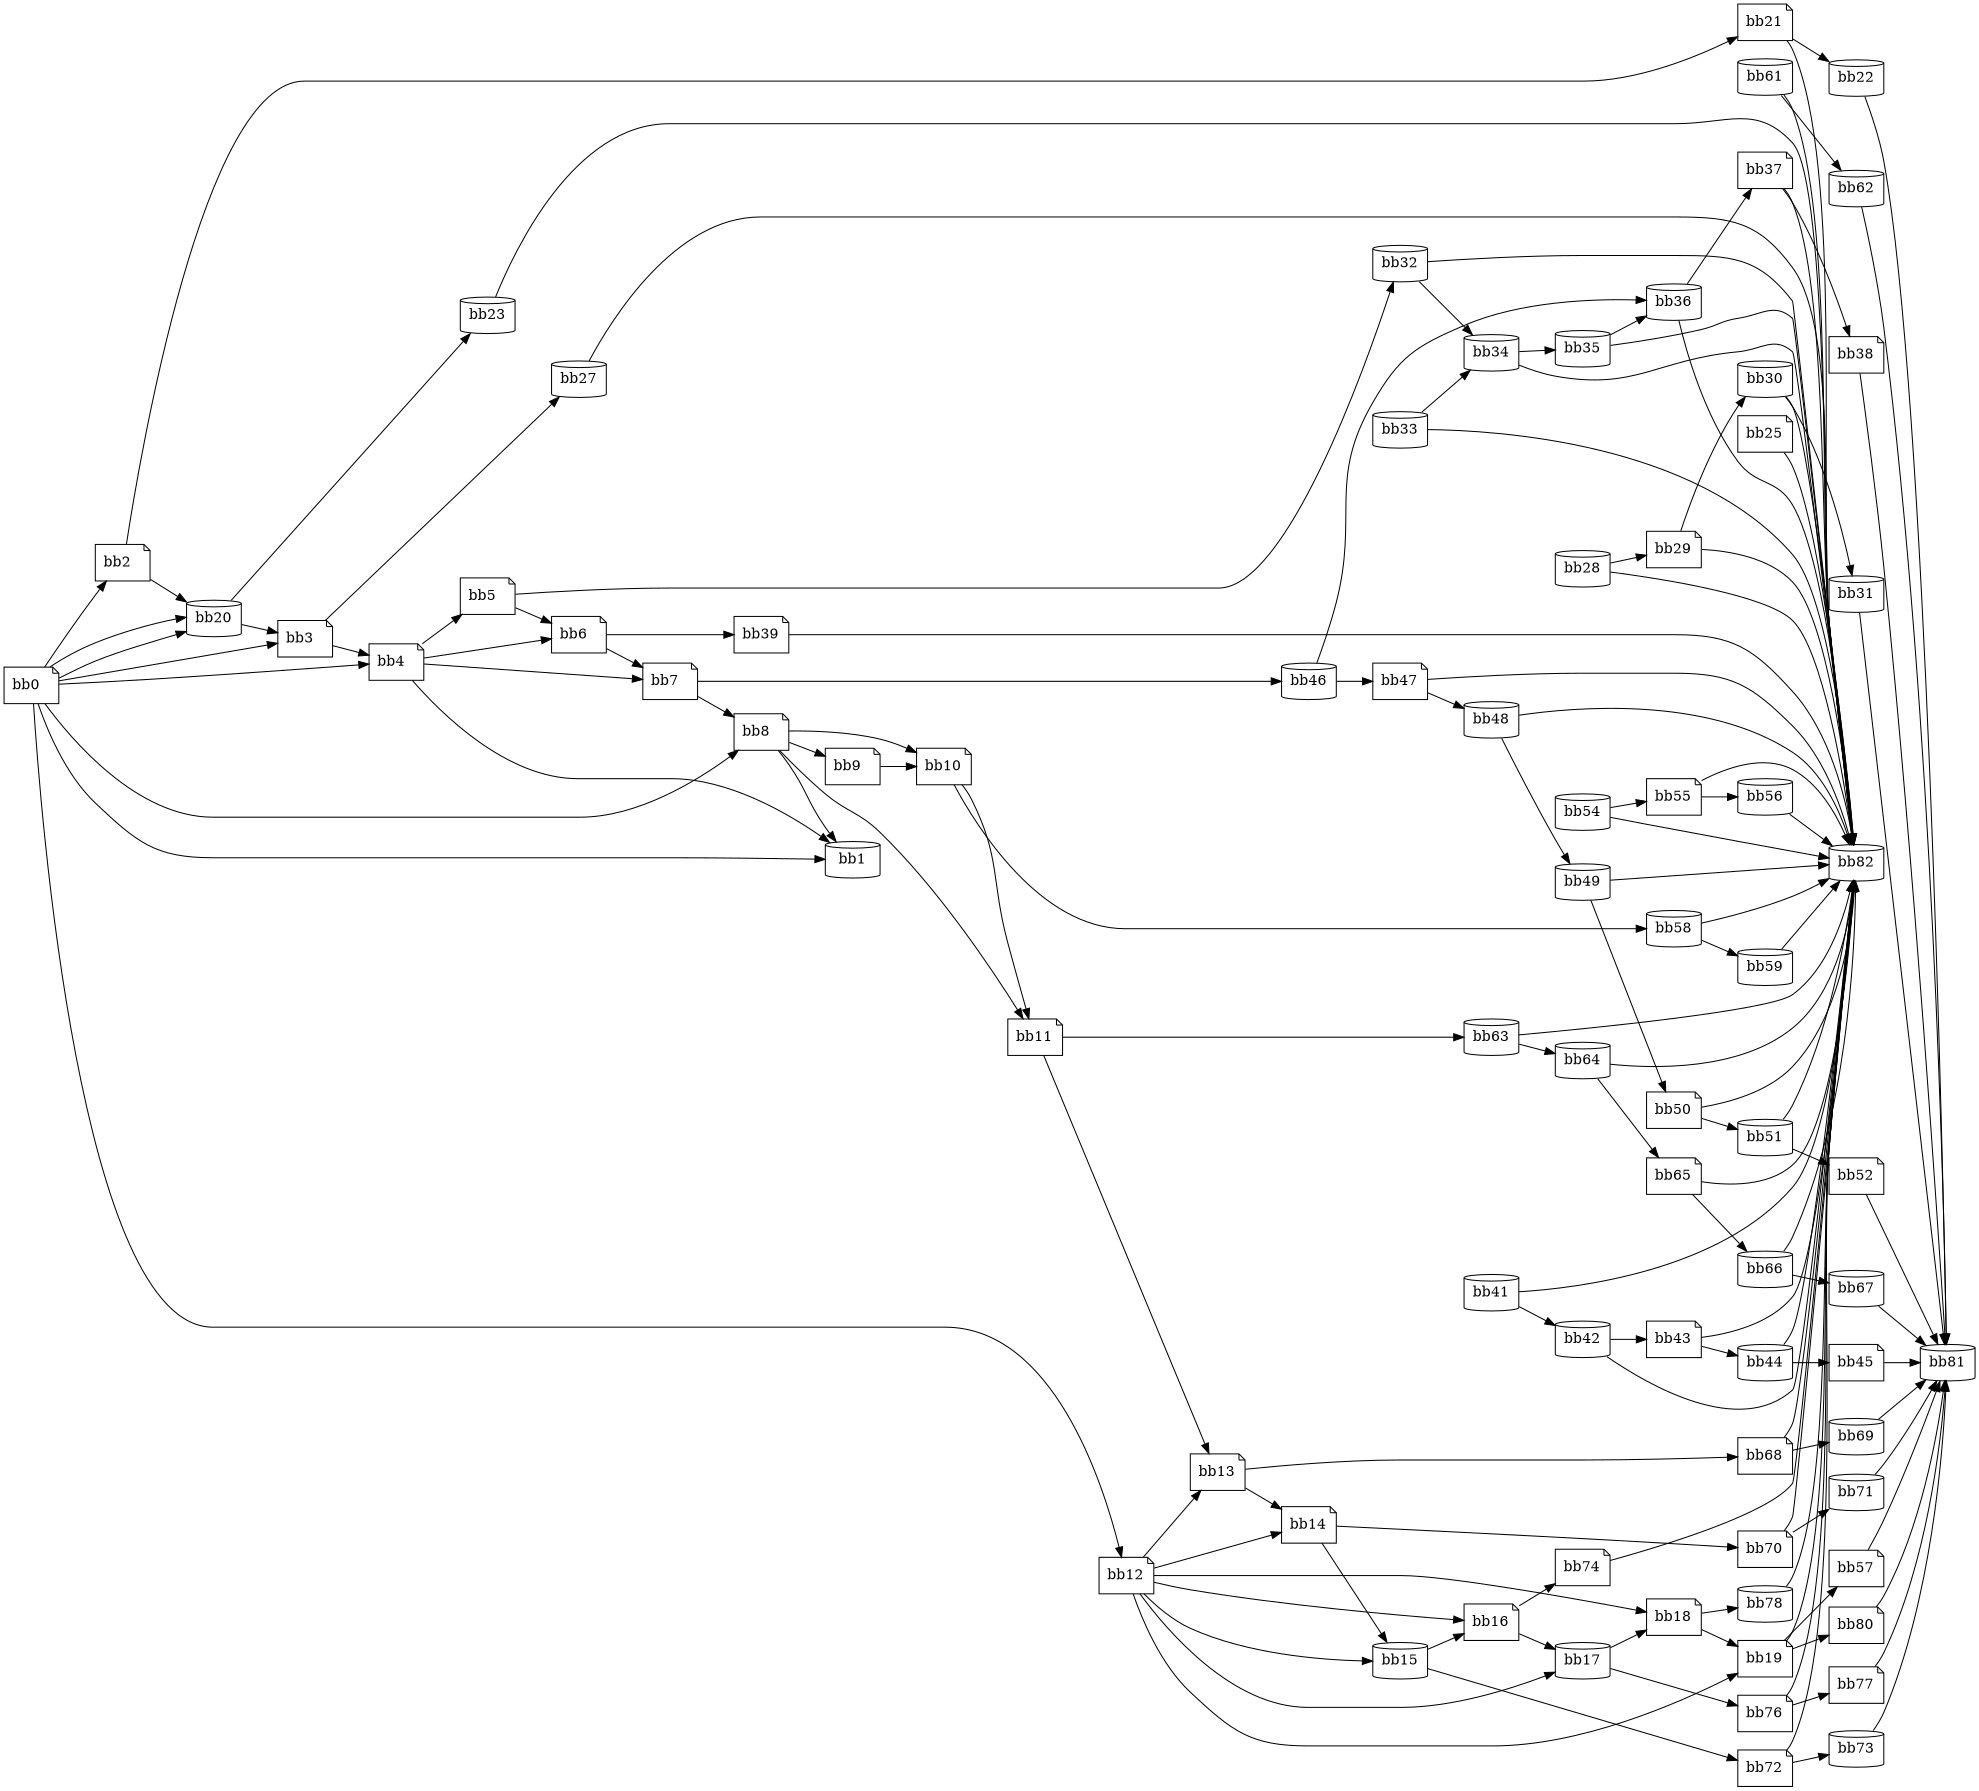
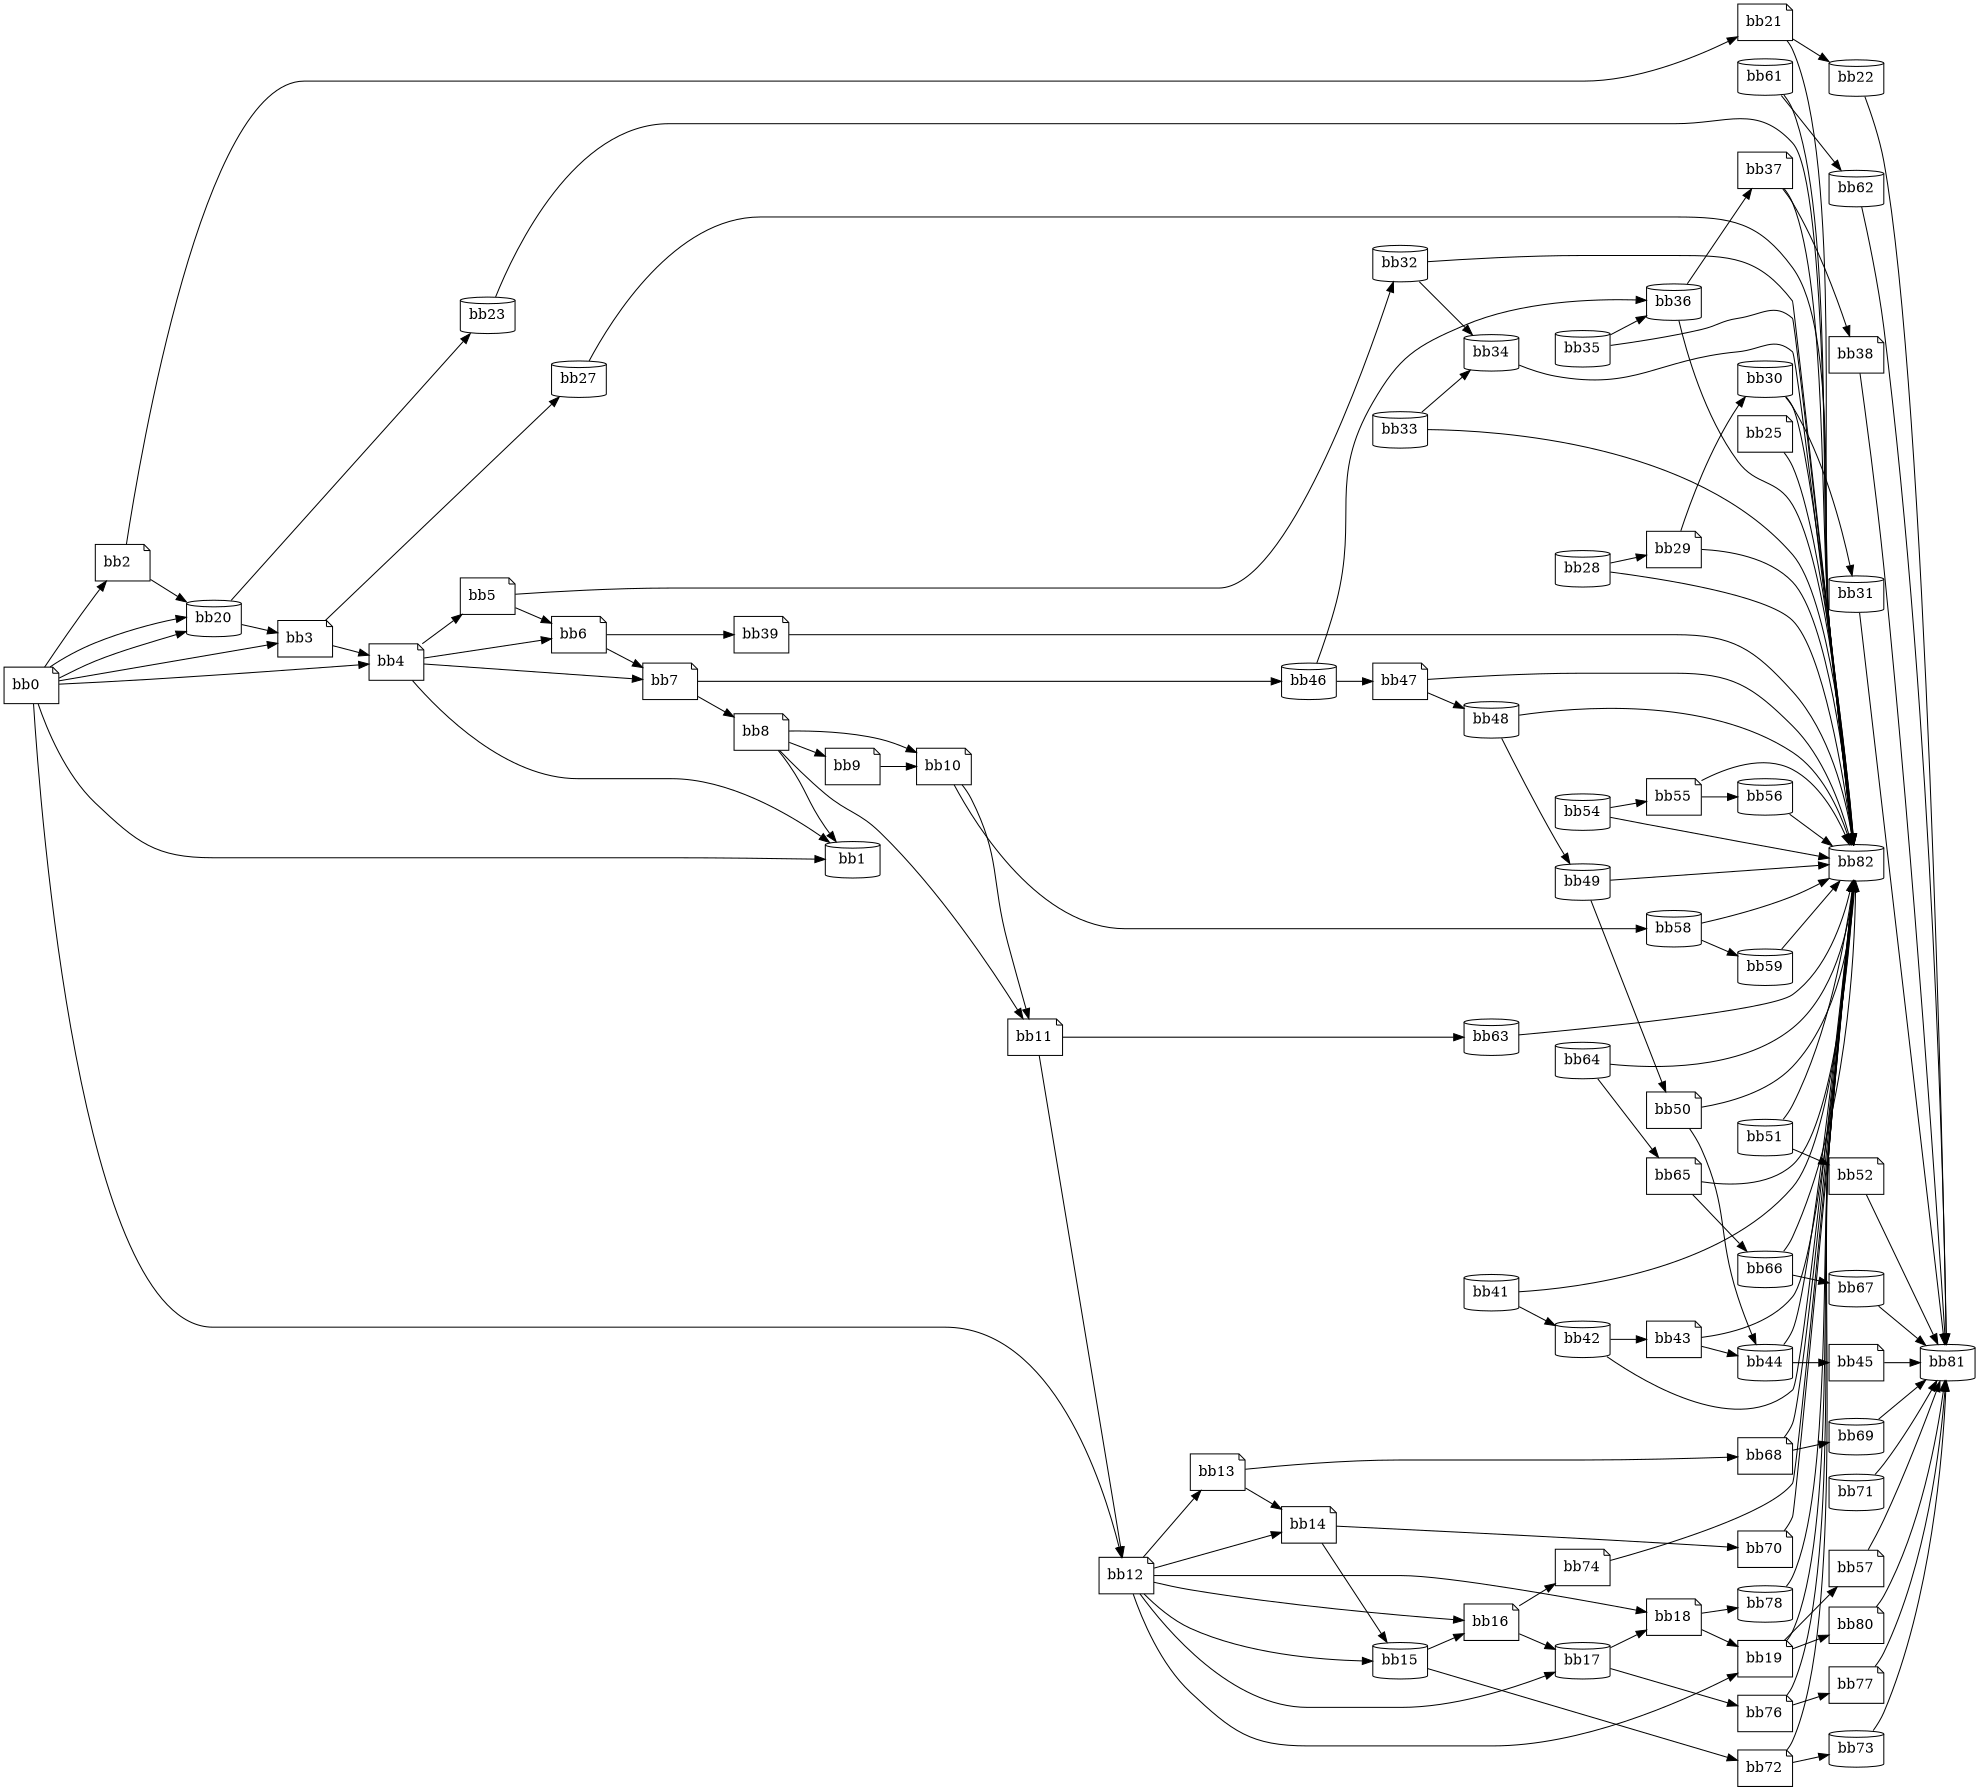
edge "bb34" -> "bb35": removed
edge "bb0" -> "bb8": removed
edge "bb63" -> "bb64": removed
edge "bb50" -> "bb51": now "bb50" -> "bb44"
edge "bb11" -> "bb13": now "bb11" -> "bb12"
edge "bb70" -> "bb71": removed
